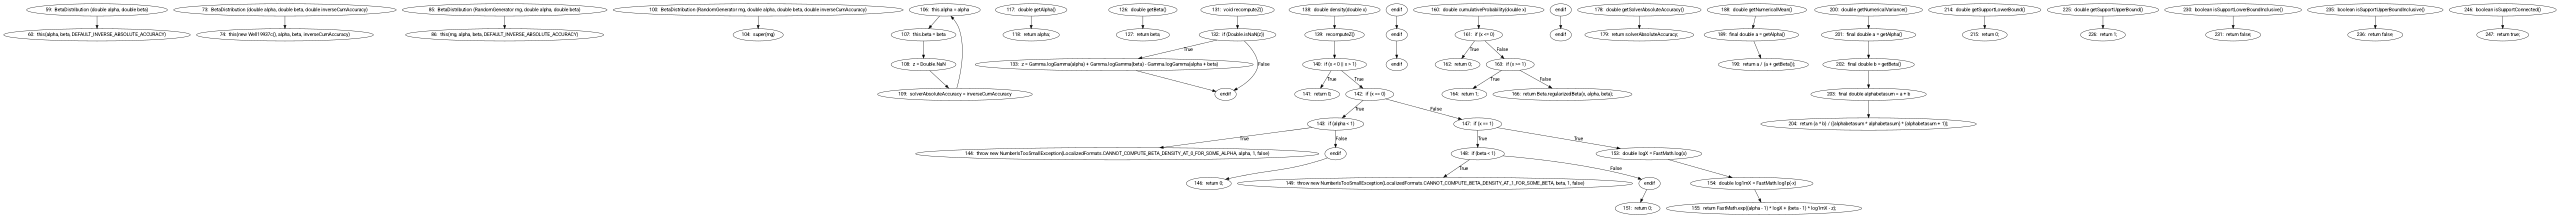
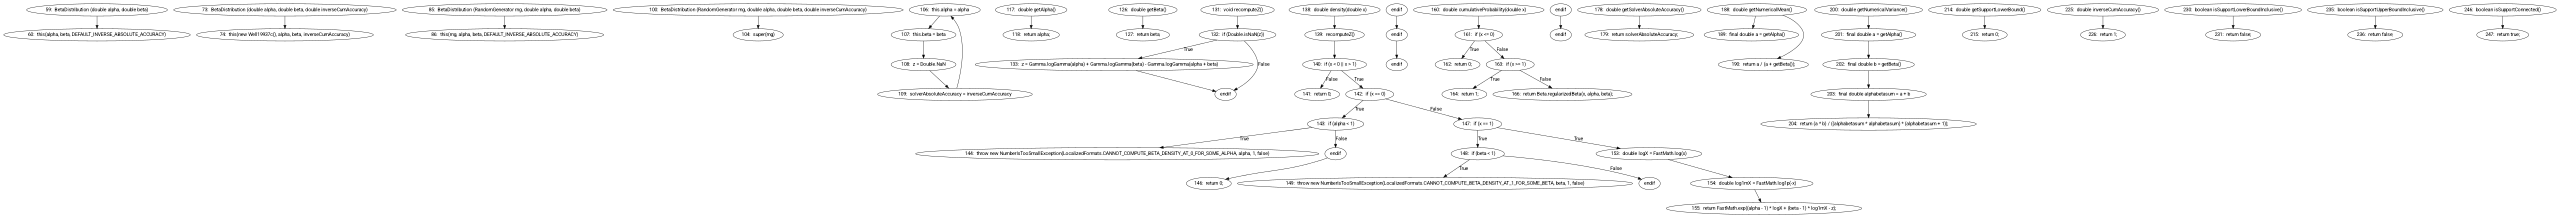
node "225:  double getSupportUpperBound()": label "225:  double getSupportUpperBound()" -> "225:  double inverseCumAccuracy()"
edge "189:  final double a = getAlpha()" -> "190:  return a / (a + getBeta());": now "188:  double getNumericalMean()" -> "190:  return a / (a + getBeta());"
edge "140:  if (x < 0 || x > 1)" -> "141:  return 0;": label "True" -> "False"
node "151:  return 0;": removed
